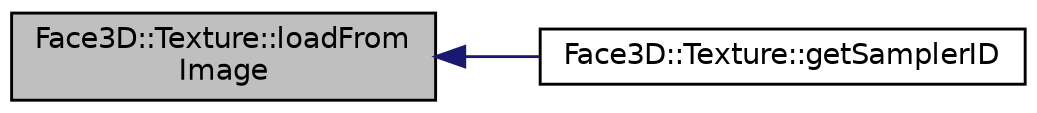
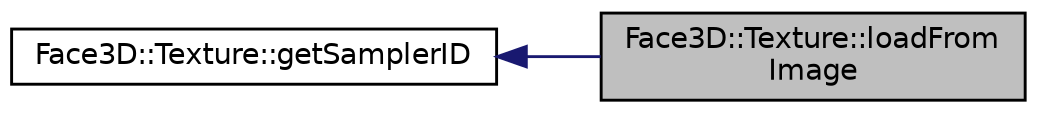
edge "Face3D::Texture::getSamplerID" -> "Face3D::Texture::loadFrom Image": reversed
